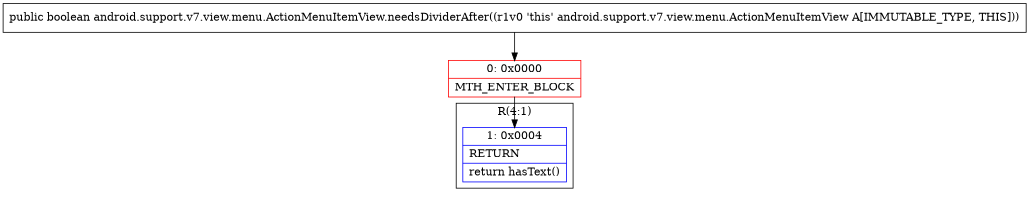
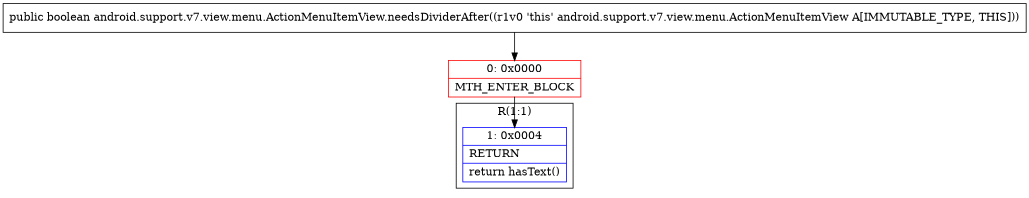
cluster "R(4:1)": label "R(4:1)" -> "R(1:1)"
